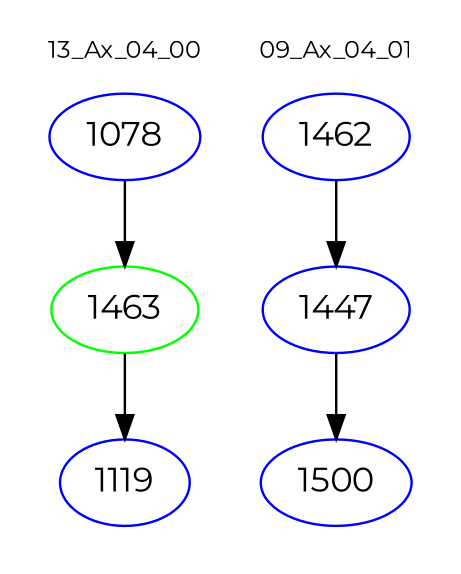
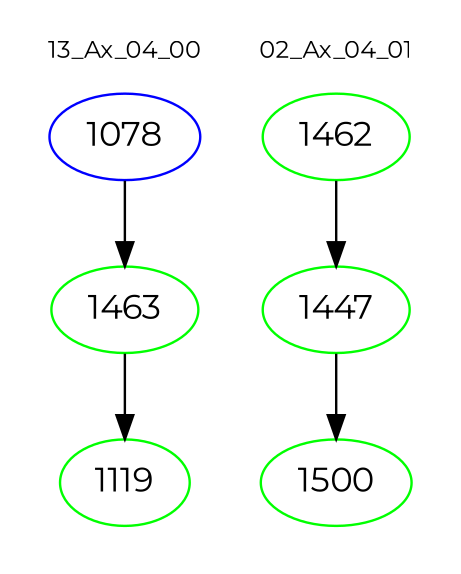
cluster "09_Ax_04_01": label "09_Ax_04_01" -> "02_Ax_04_01"
node "1462": color blue -> green
node "1447": color blue -> green
node "1119": color blue -> green
node "1500": color blue -> green
